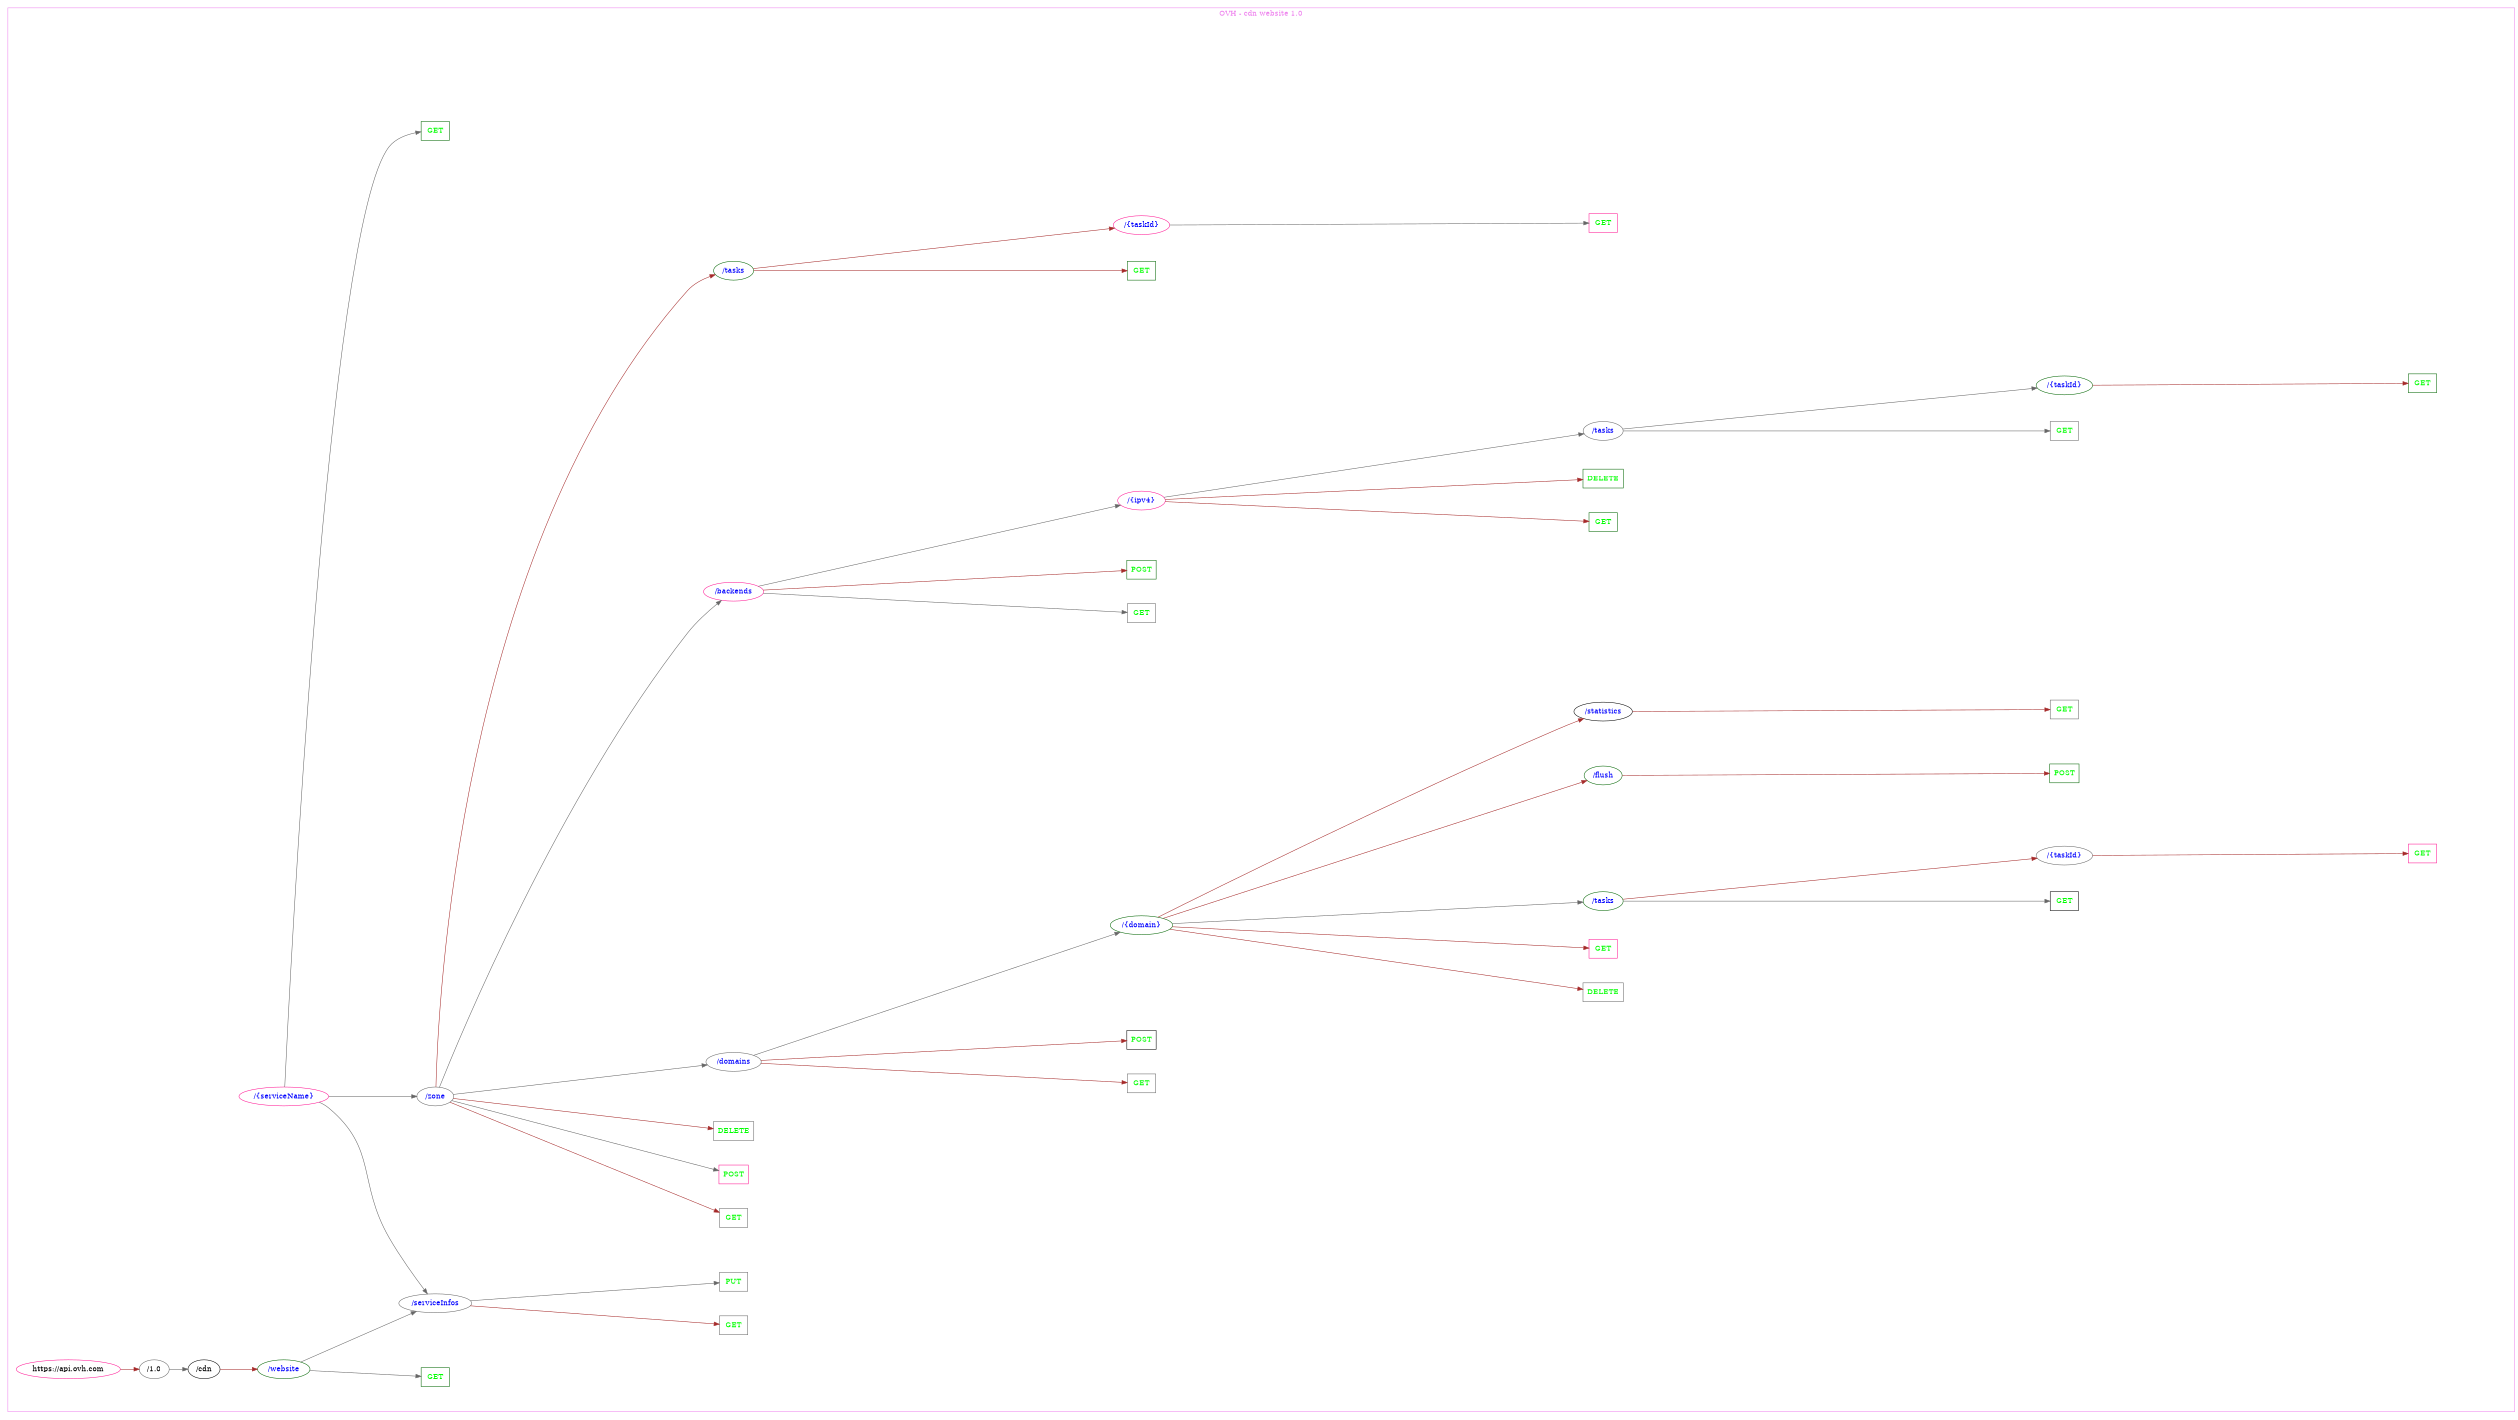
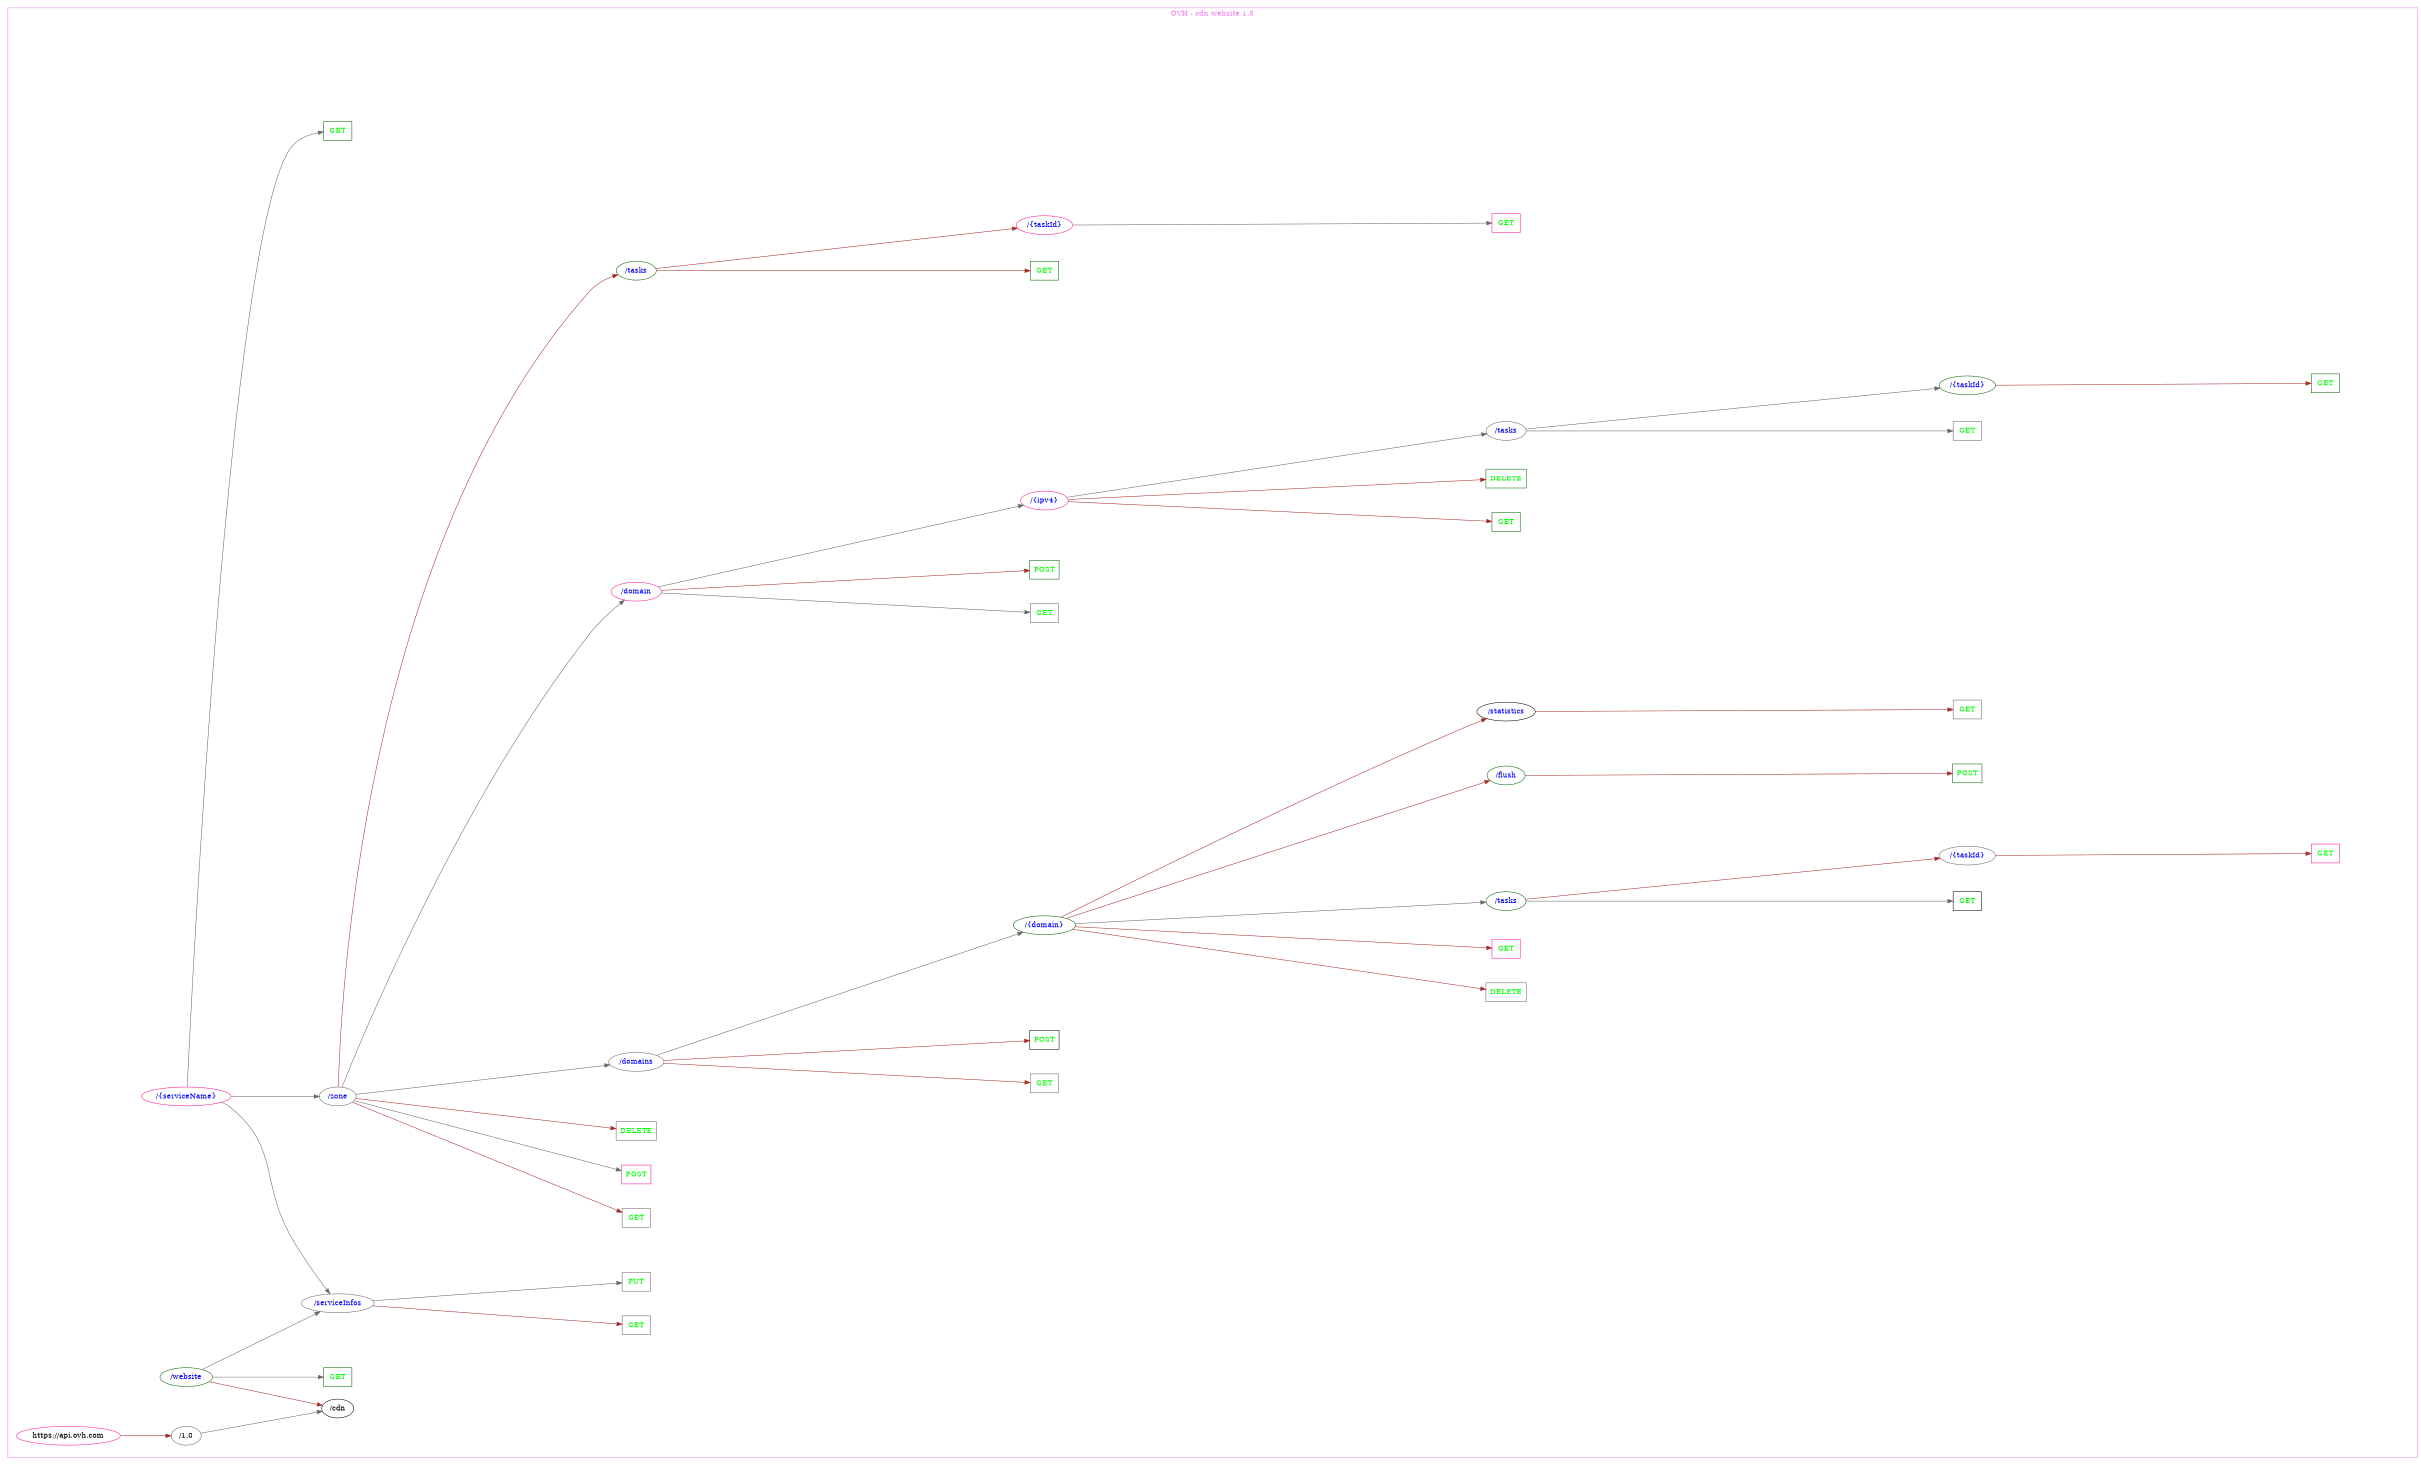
node "/backends": label "/backends" -> "/domain"
edge "/cdn" -> "/website": reversed
